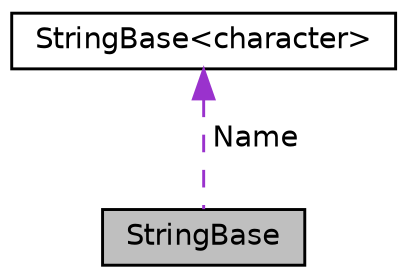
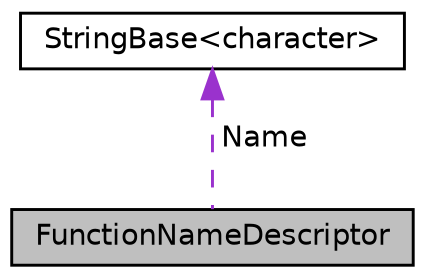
node "StringBase": label "StringBase" -> "FunctionNameDescriptor"
